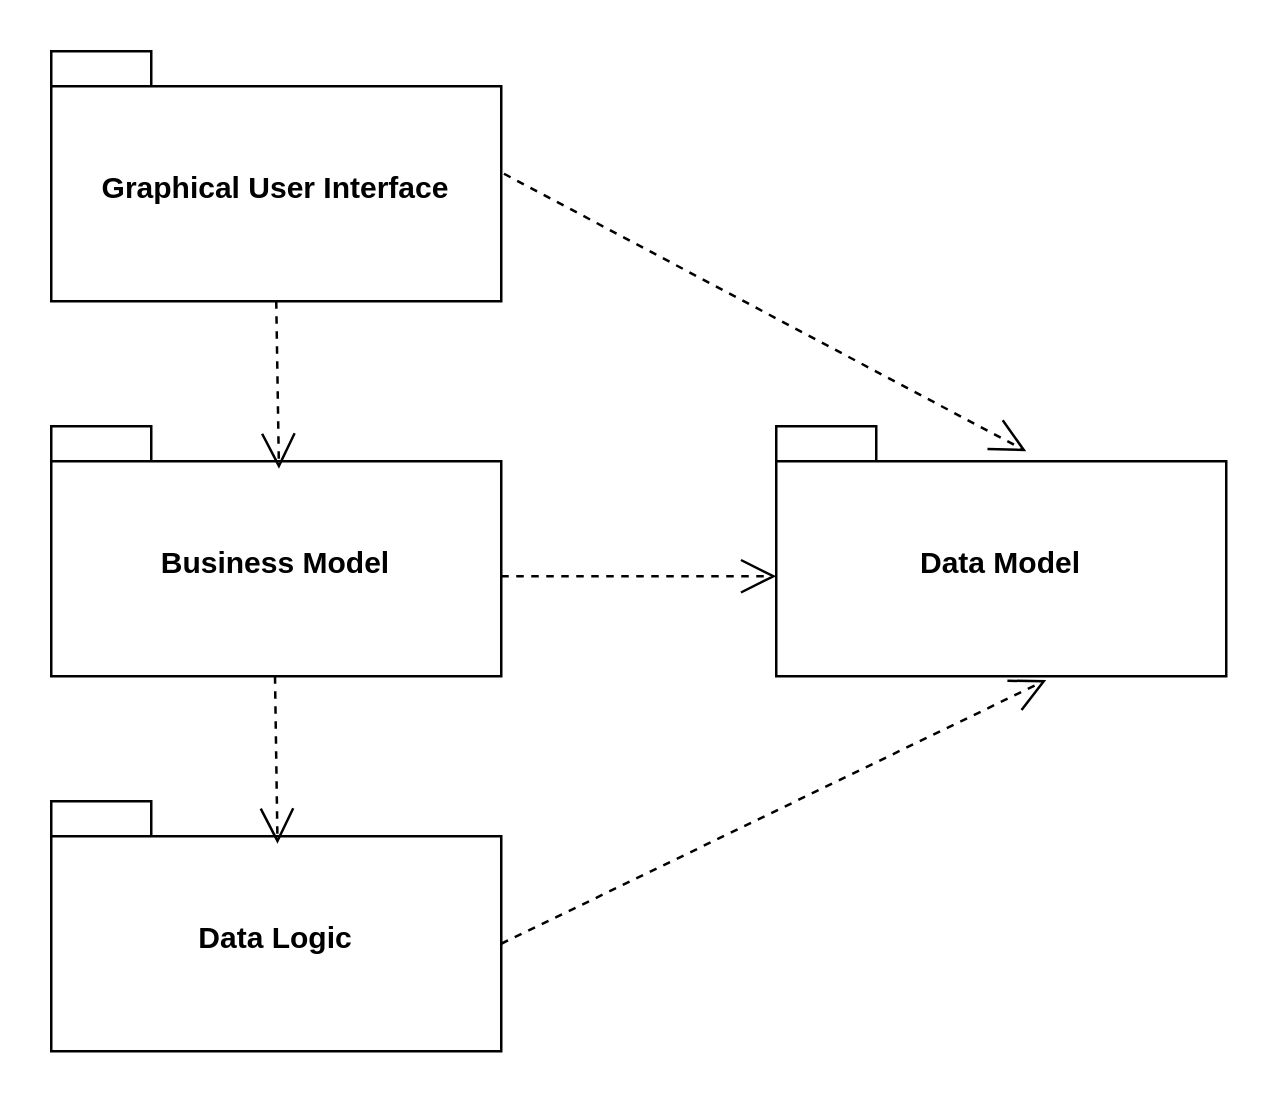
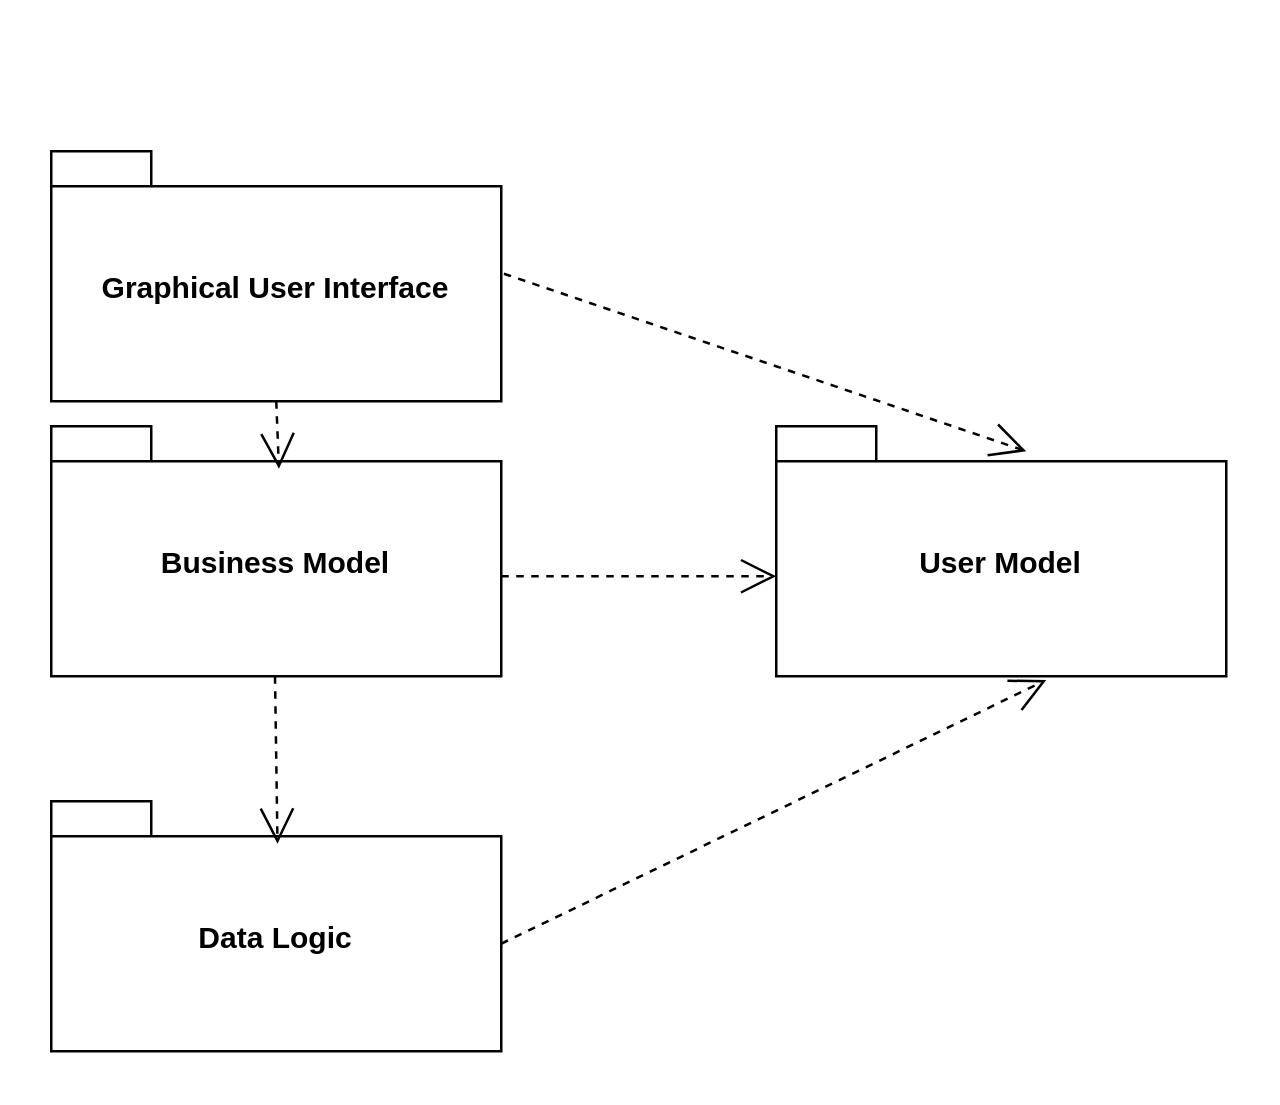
node "Graphical User Interface": moved (276, 176) -> (276, 276)
node "Data Model": label "Data Model" -> "User Model"
